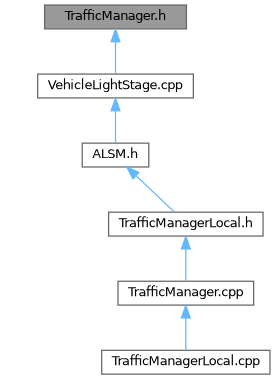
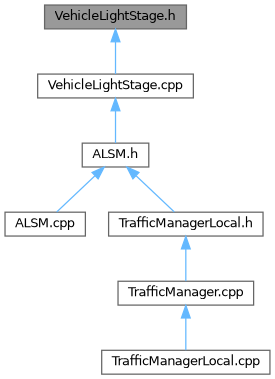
node "TrafficManager.h": label "TrafficManager.h" -> "VehicleLightStage.h"
node "ALSM.cpp": added
